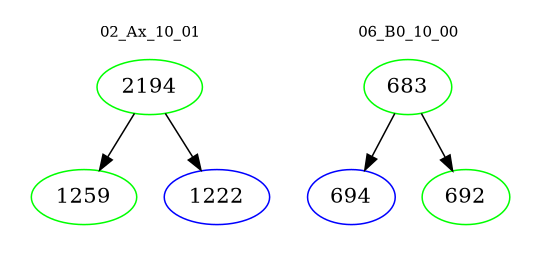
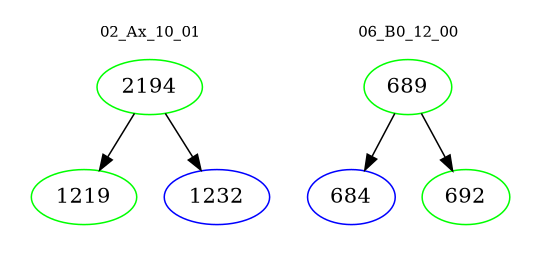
cluster "06_B0_10_00": label "06_B0_10_00" -> "06_B0_12_00"
node "683": label "683" -> "689"
node "1259": label "1259" -> "1219"
node "1222": label "1222" -> "1232"
node "694": label "694" -> "684"
